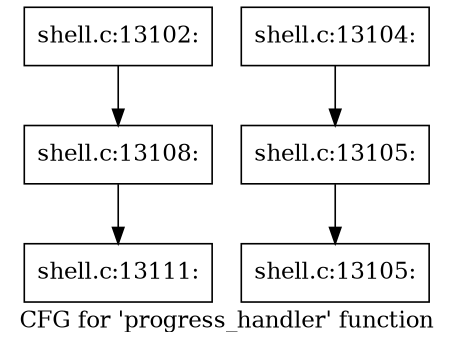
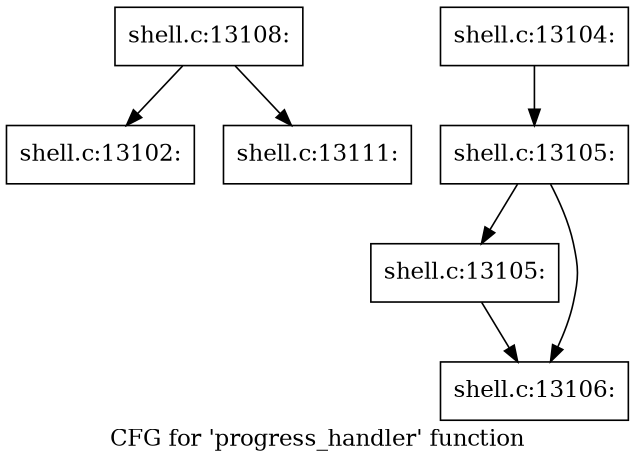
edge "shell.c:13102:" -> "shell.c:13108:": reversed
node "shell.c:13106:": added
